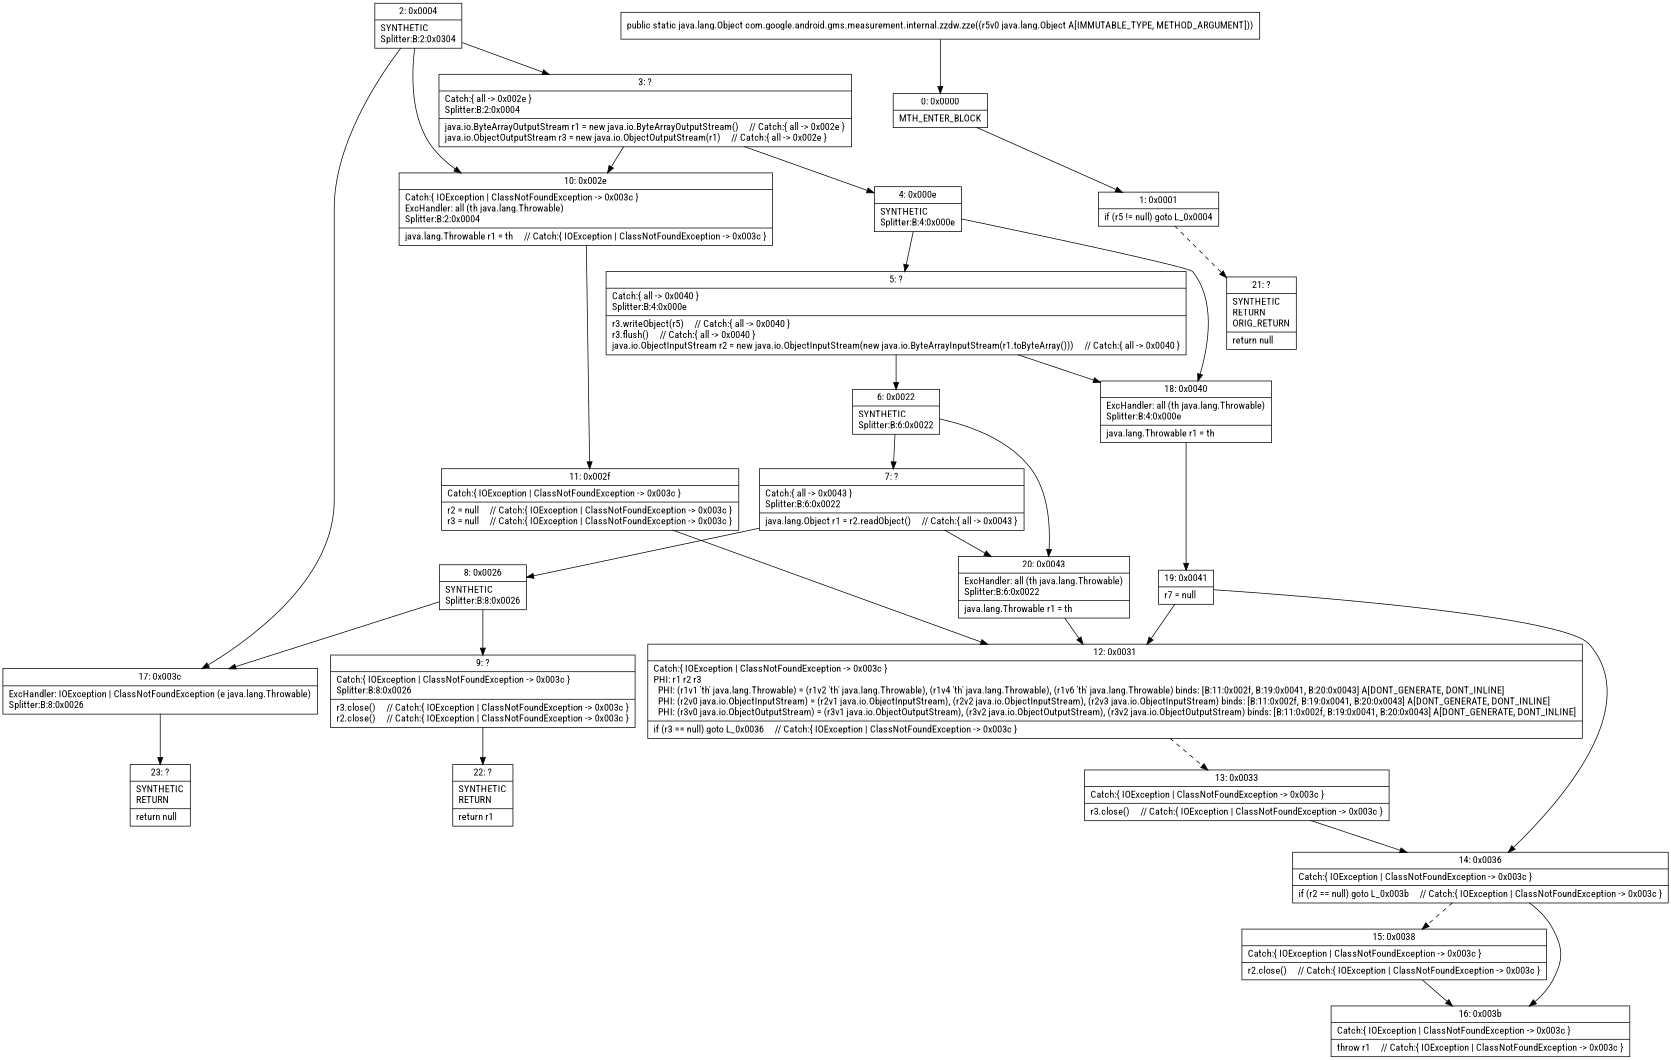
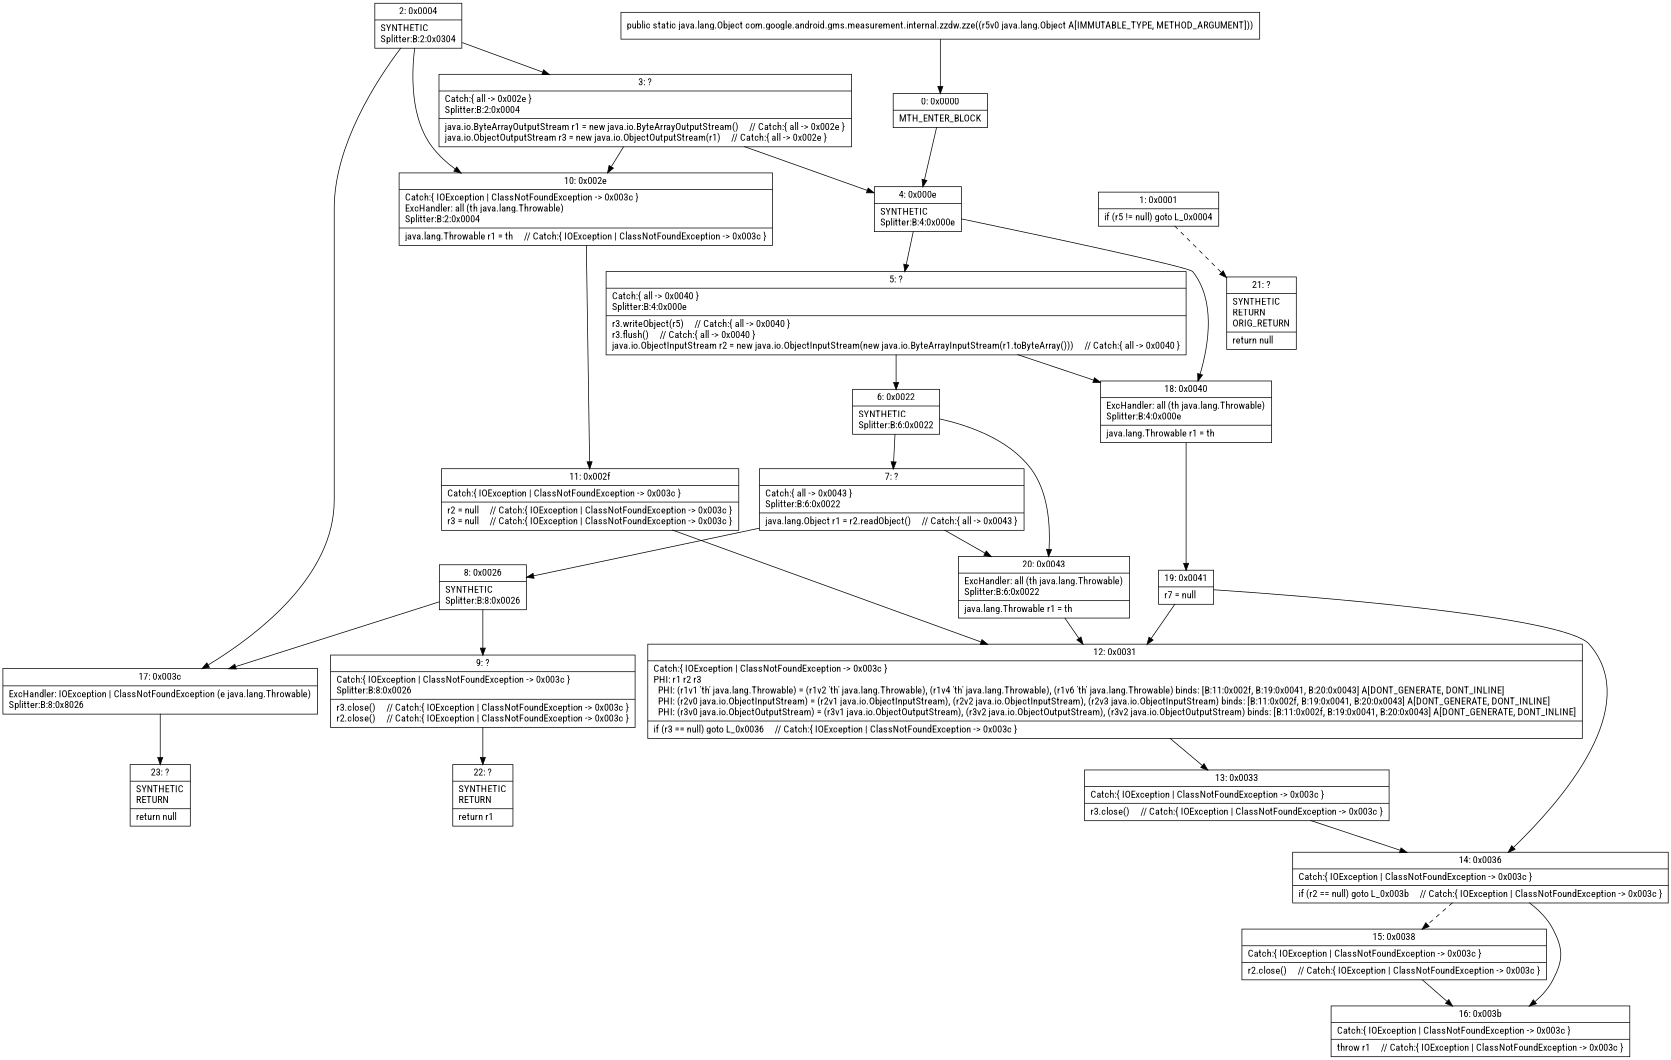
edge "0: 0x0000" -> "1: 0x0001": now "0: 0x0000" -> "4: 0x000e"
node "17: 0x003c": text "Splitter:B:8:0x0026" -> "Splitter:B:8:0x8026"
edge "12: 0x0031" -> "13: 0x0033": style dashed -> solid
